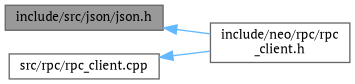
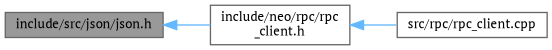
edge "include/neo/rpc/rpc _client.h" -> "src/rpc/rpc_client.cpp": reversed
